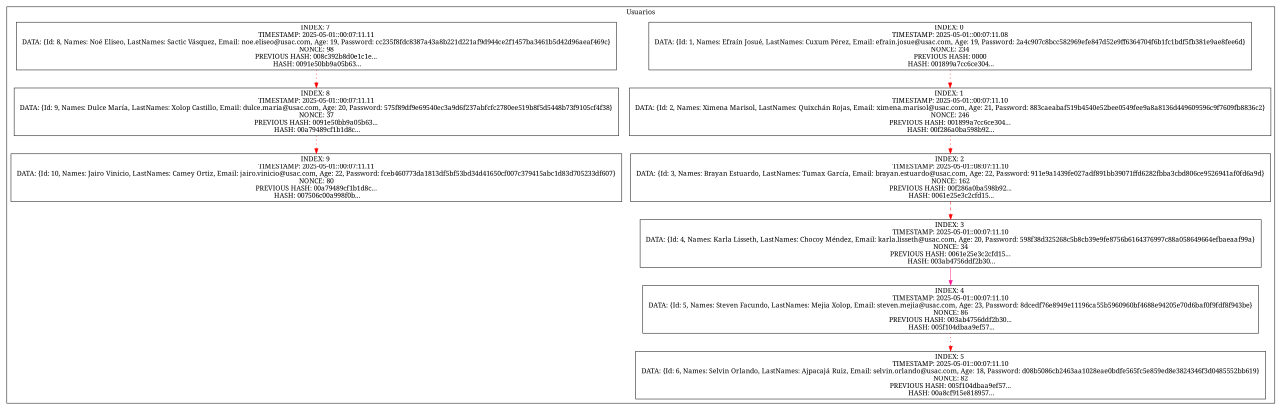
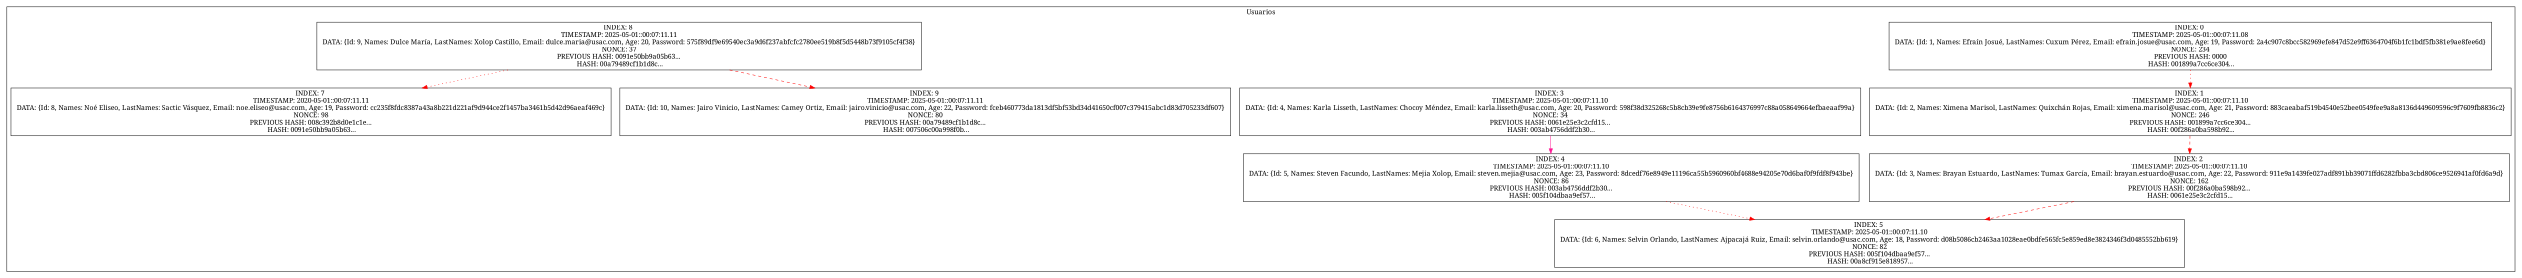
node "INDEX: 7": text "TIMESTAMP: 2025-05-01::00:07:11.11" -> "TIMESTAMP: 2020-05-01::00:07:11.11"
edge "INDEX: 7" -> "INDEX: 8": reversed
edge "INDEX: 8" -> "INDEX: 9": style dotted -> dashed
edge "INDEX: 1" -> "INDEX: 2": style dotted -> dashed
node "INDEX: 2": text "TIMESTAMP: 2025-05-01::08:07:11.10" -> "TIMESTAMP: 2025-05-01::00:07:11.10"
edge "INDEX: 2" -> "INDEX: 3": now "INDEX: 2" -> "INDEX: 5"
